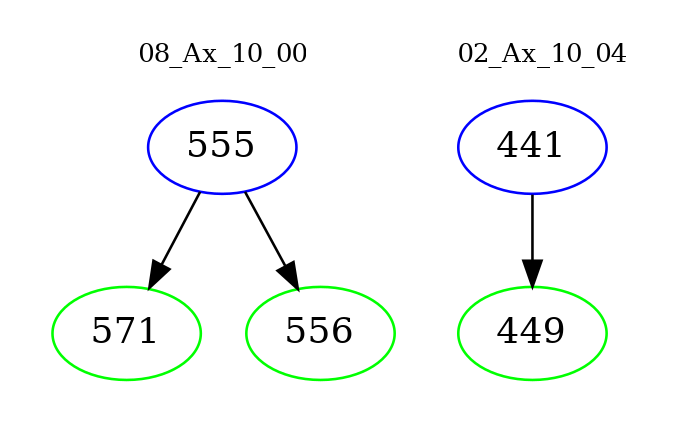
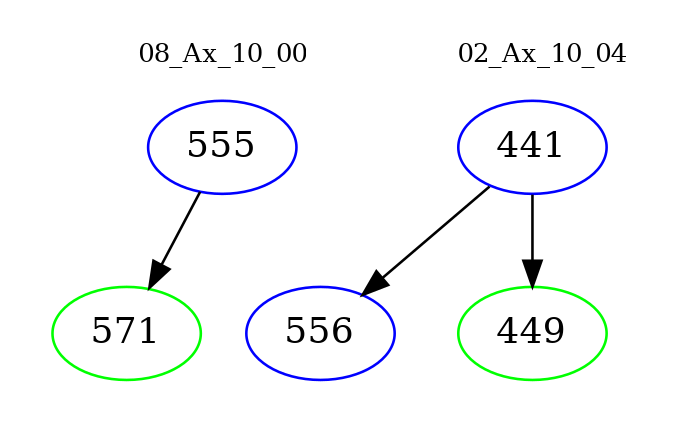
edge "555" -> "556": now "441" -> "556"
node "556": color green -> blue
